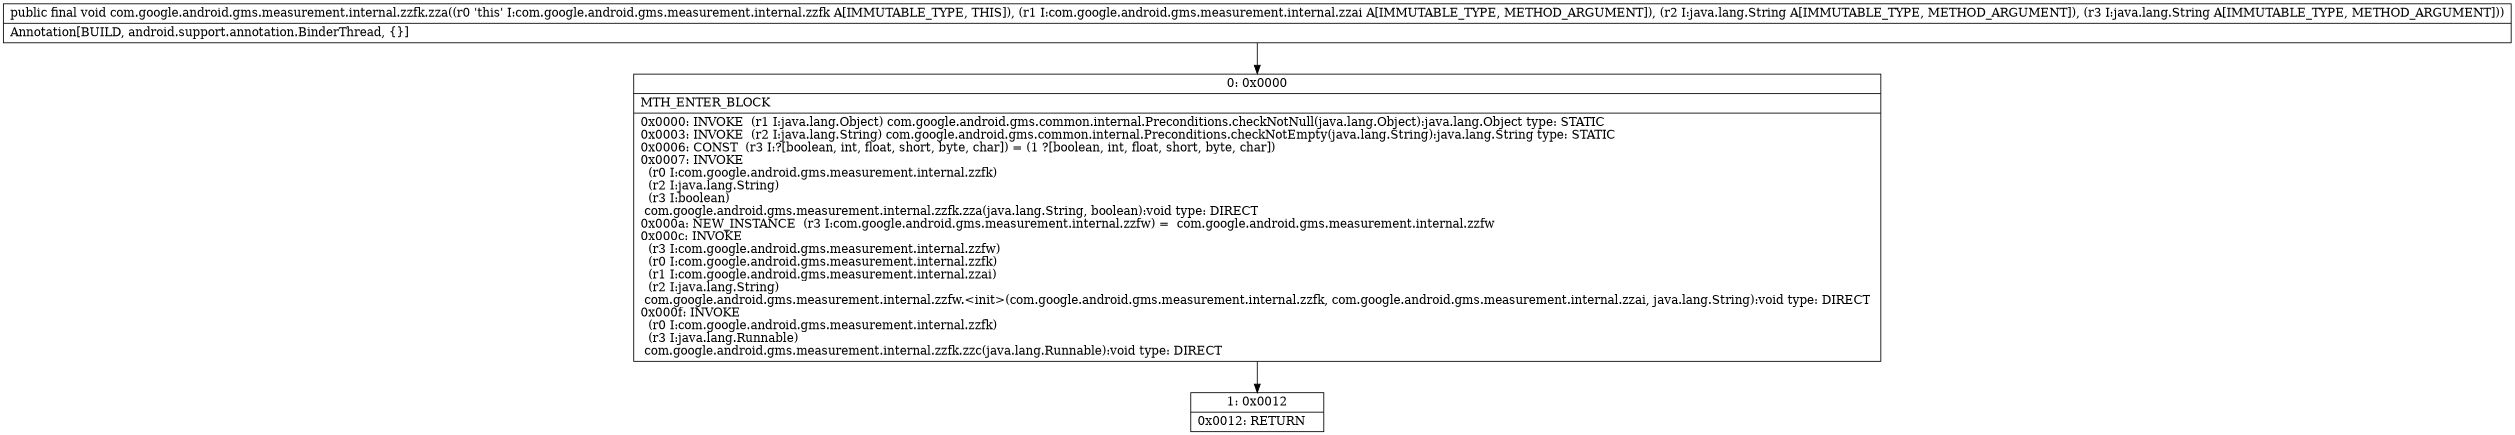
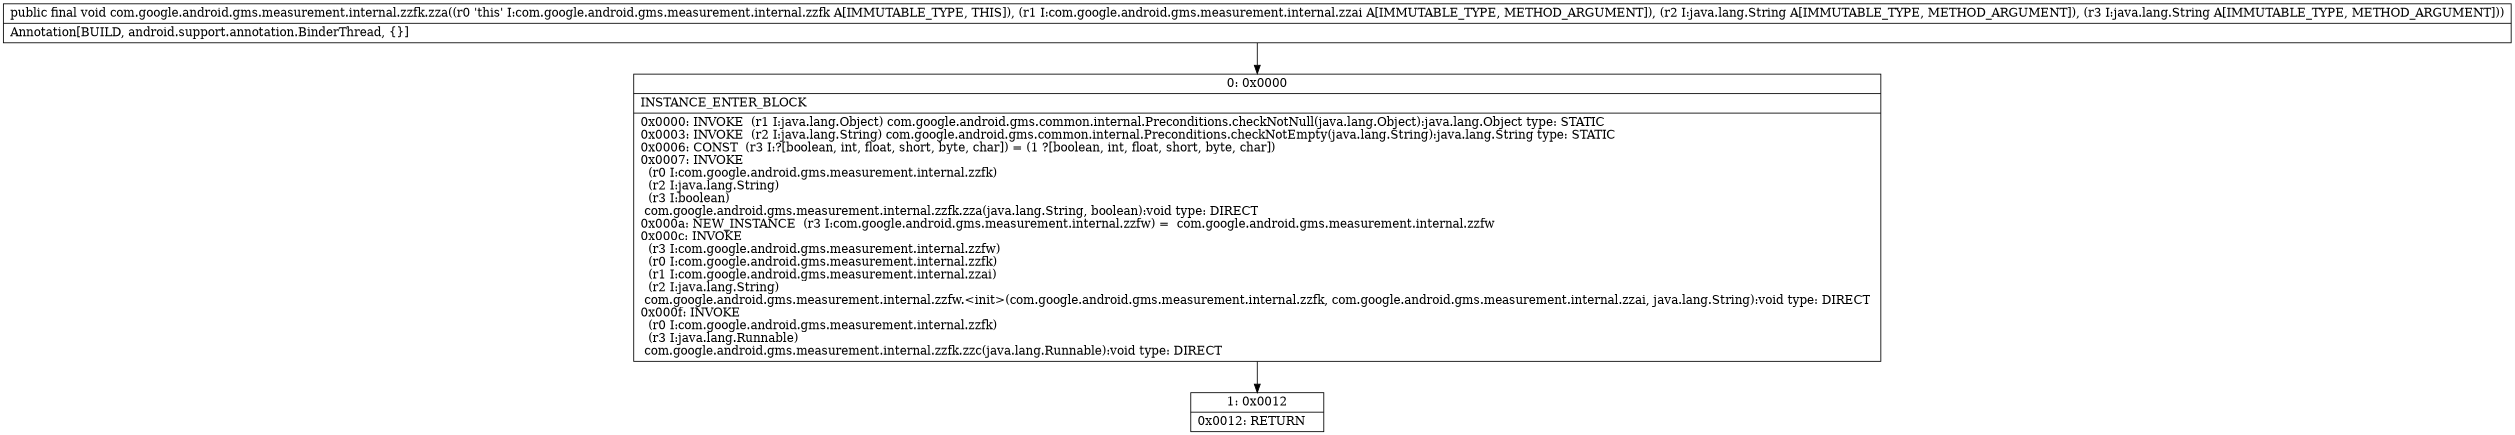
node "0: 0x0000": text "MTH_ENTER_BLOCK" -> "INSTANCE_ENTER_BLOCK"
